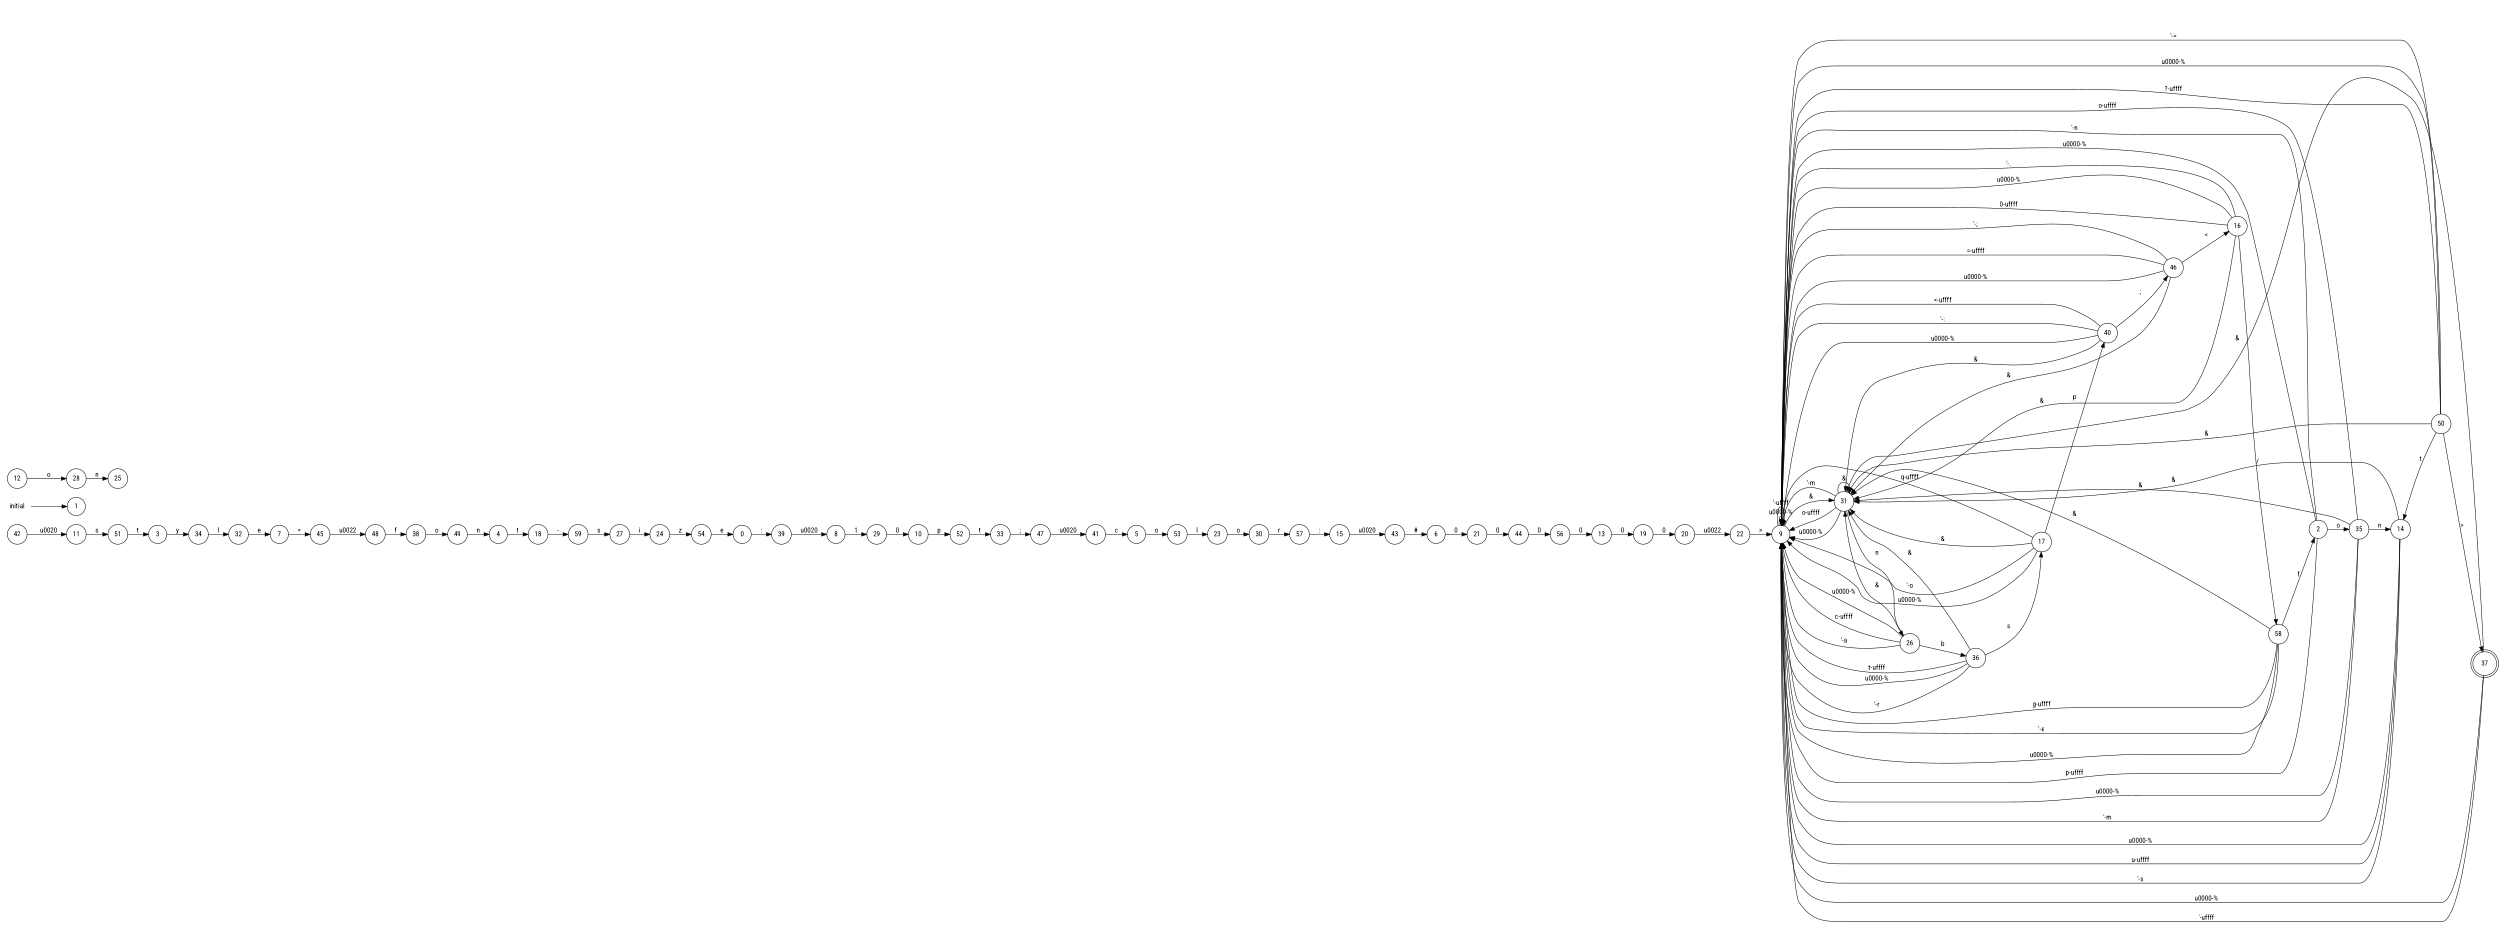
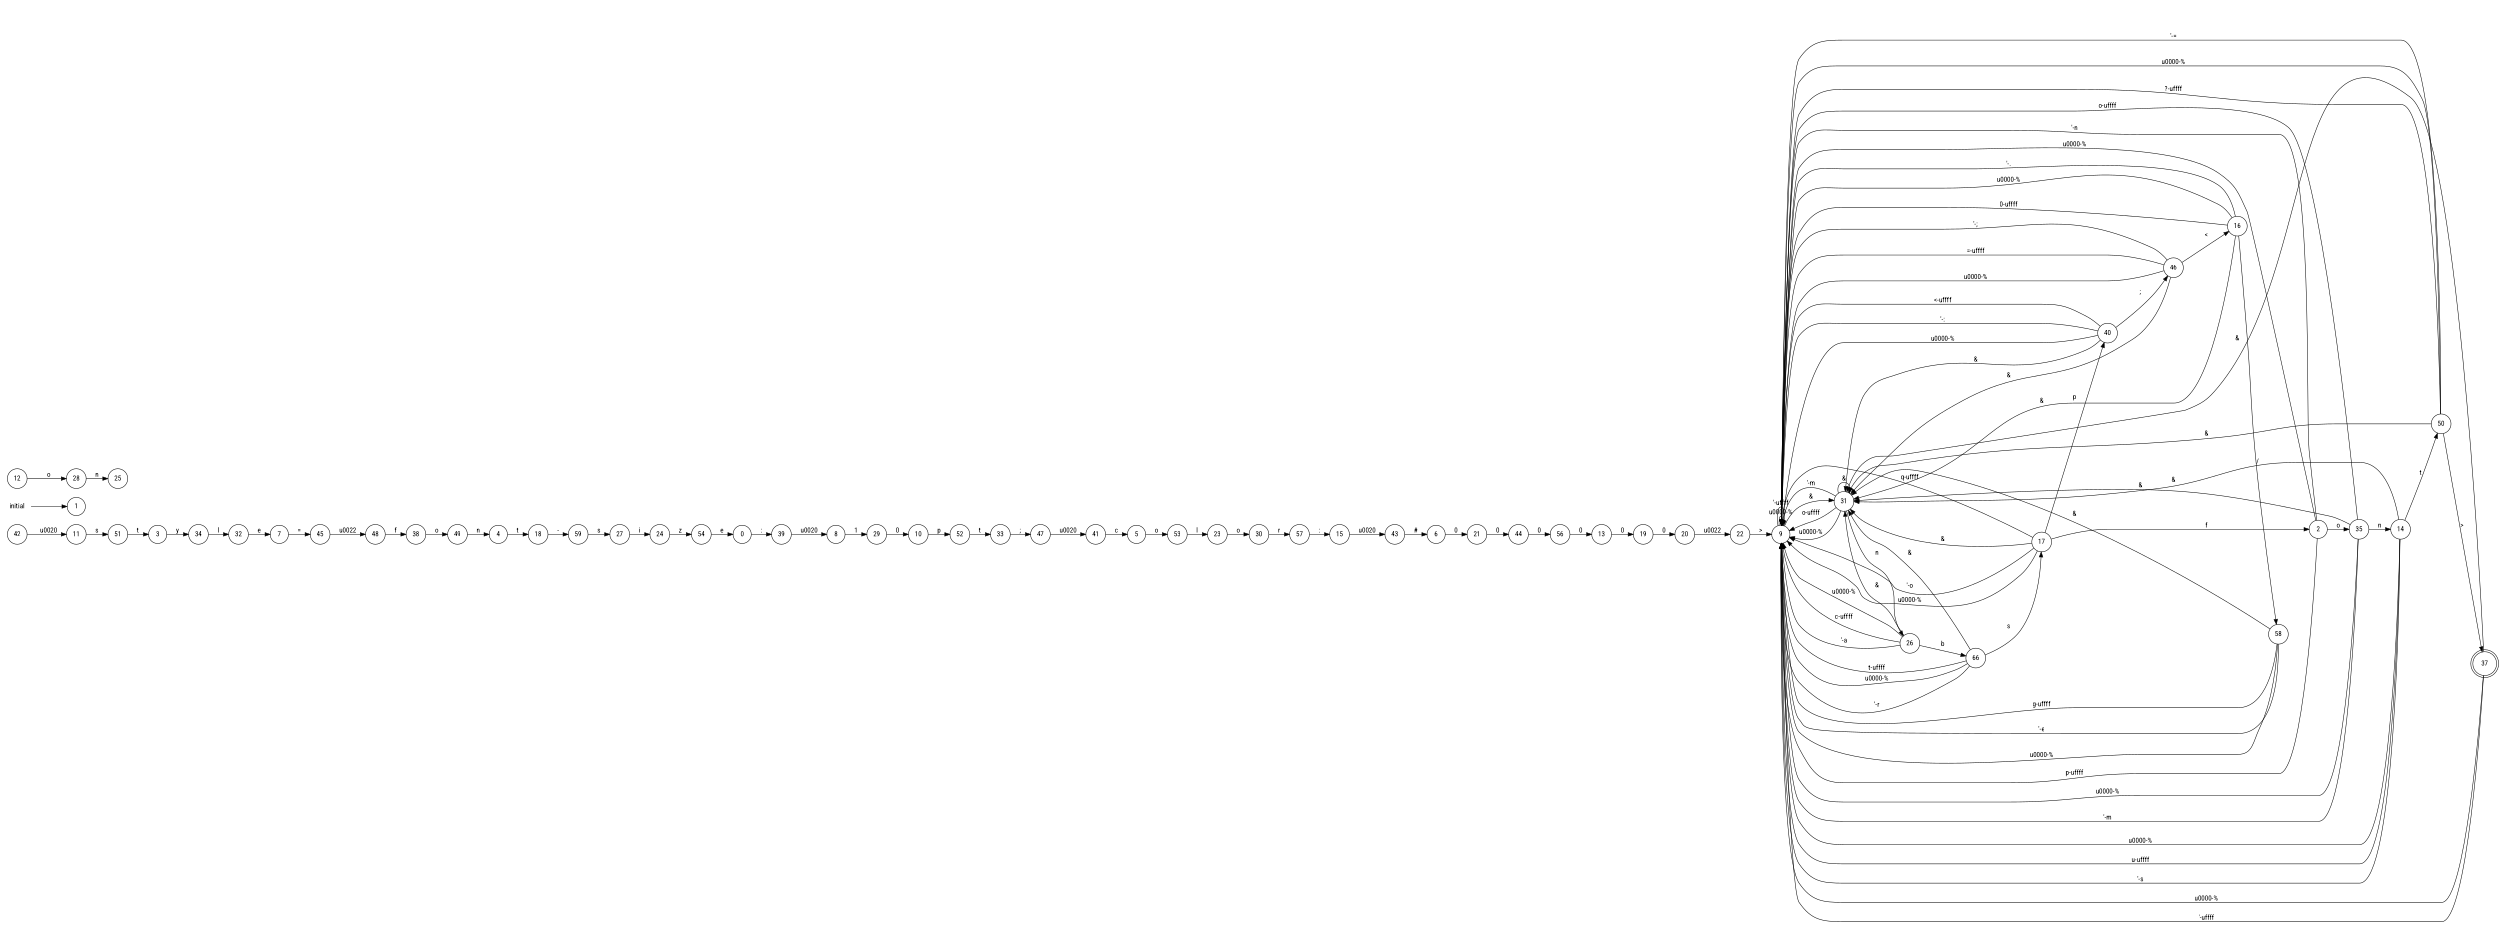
edge "50" -> "14": reversed
edge "58" -> "2": now "17" -> "2"
node "36": label "36" -> "66"
